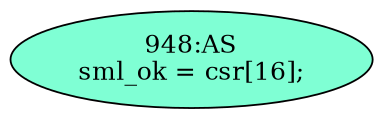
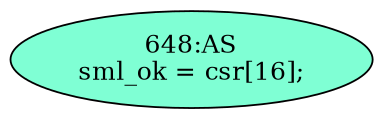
node "948:AS sml_ok = csr[16];": label "948:AS sml_ok = csr[16];" -> "648:AS sml_ok = csr[16];"
